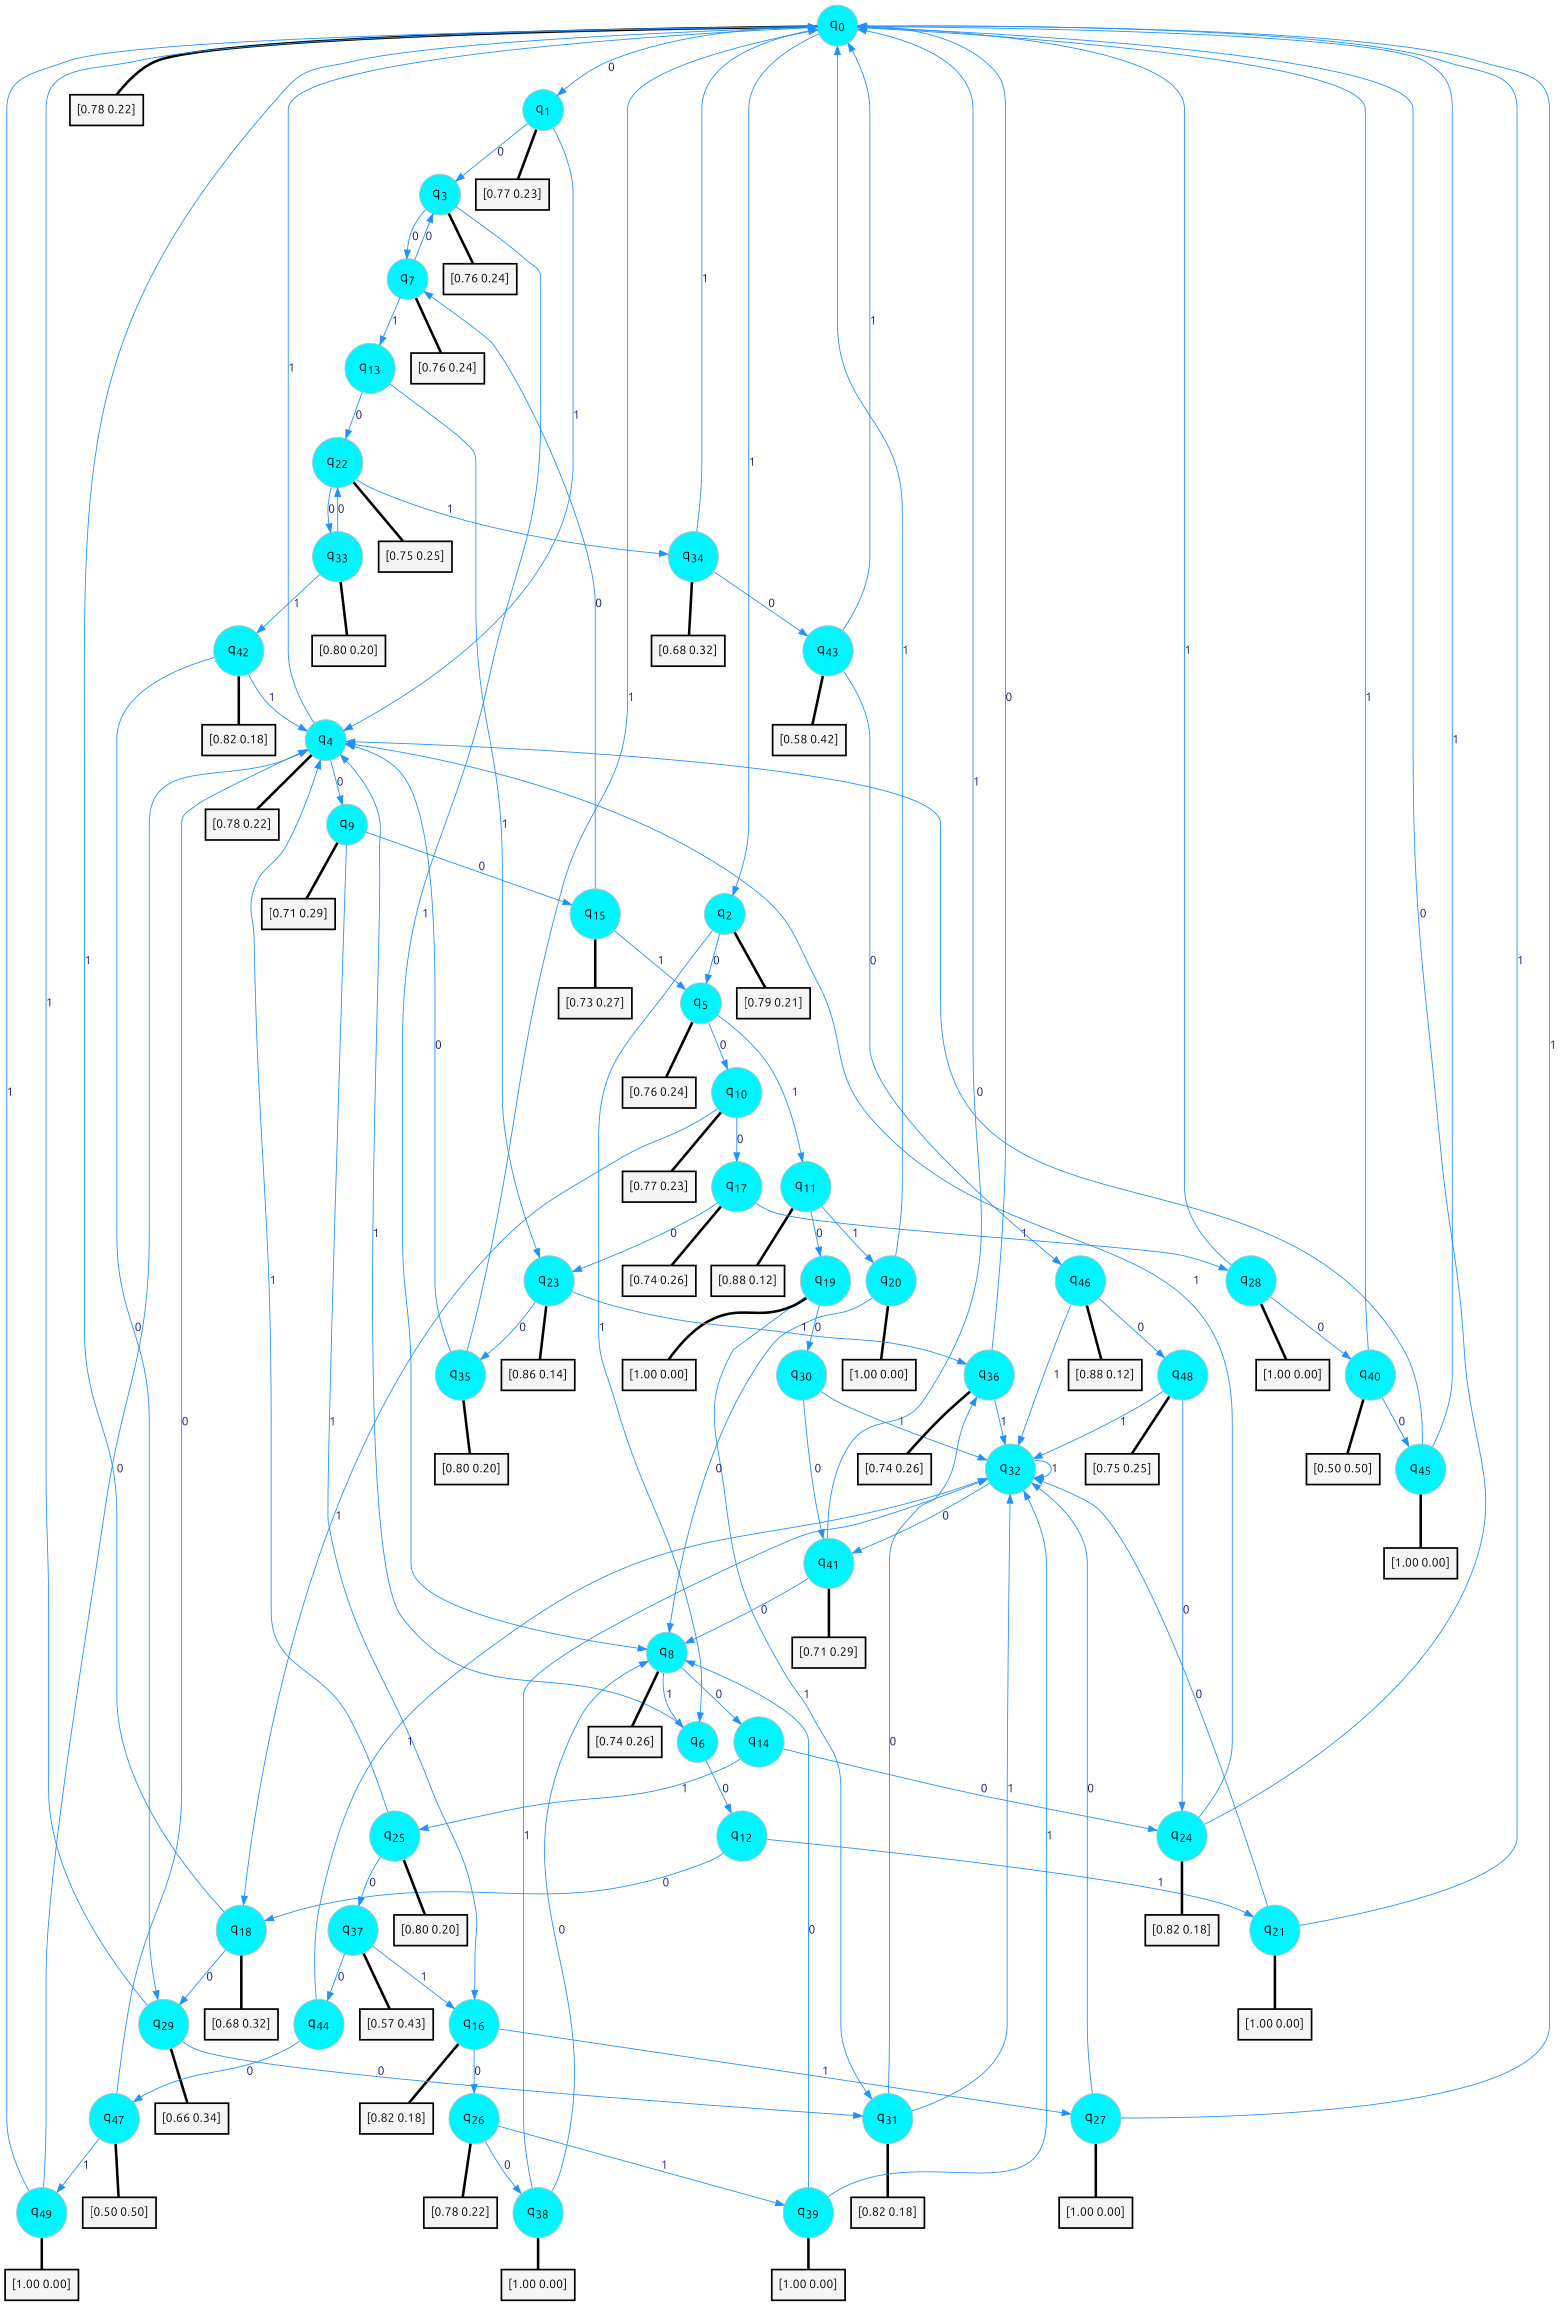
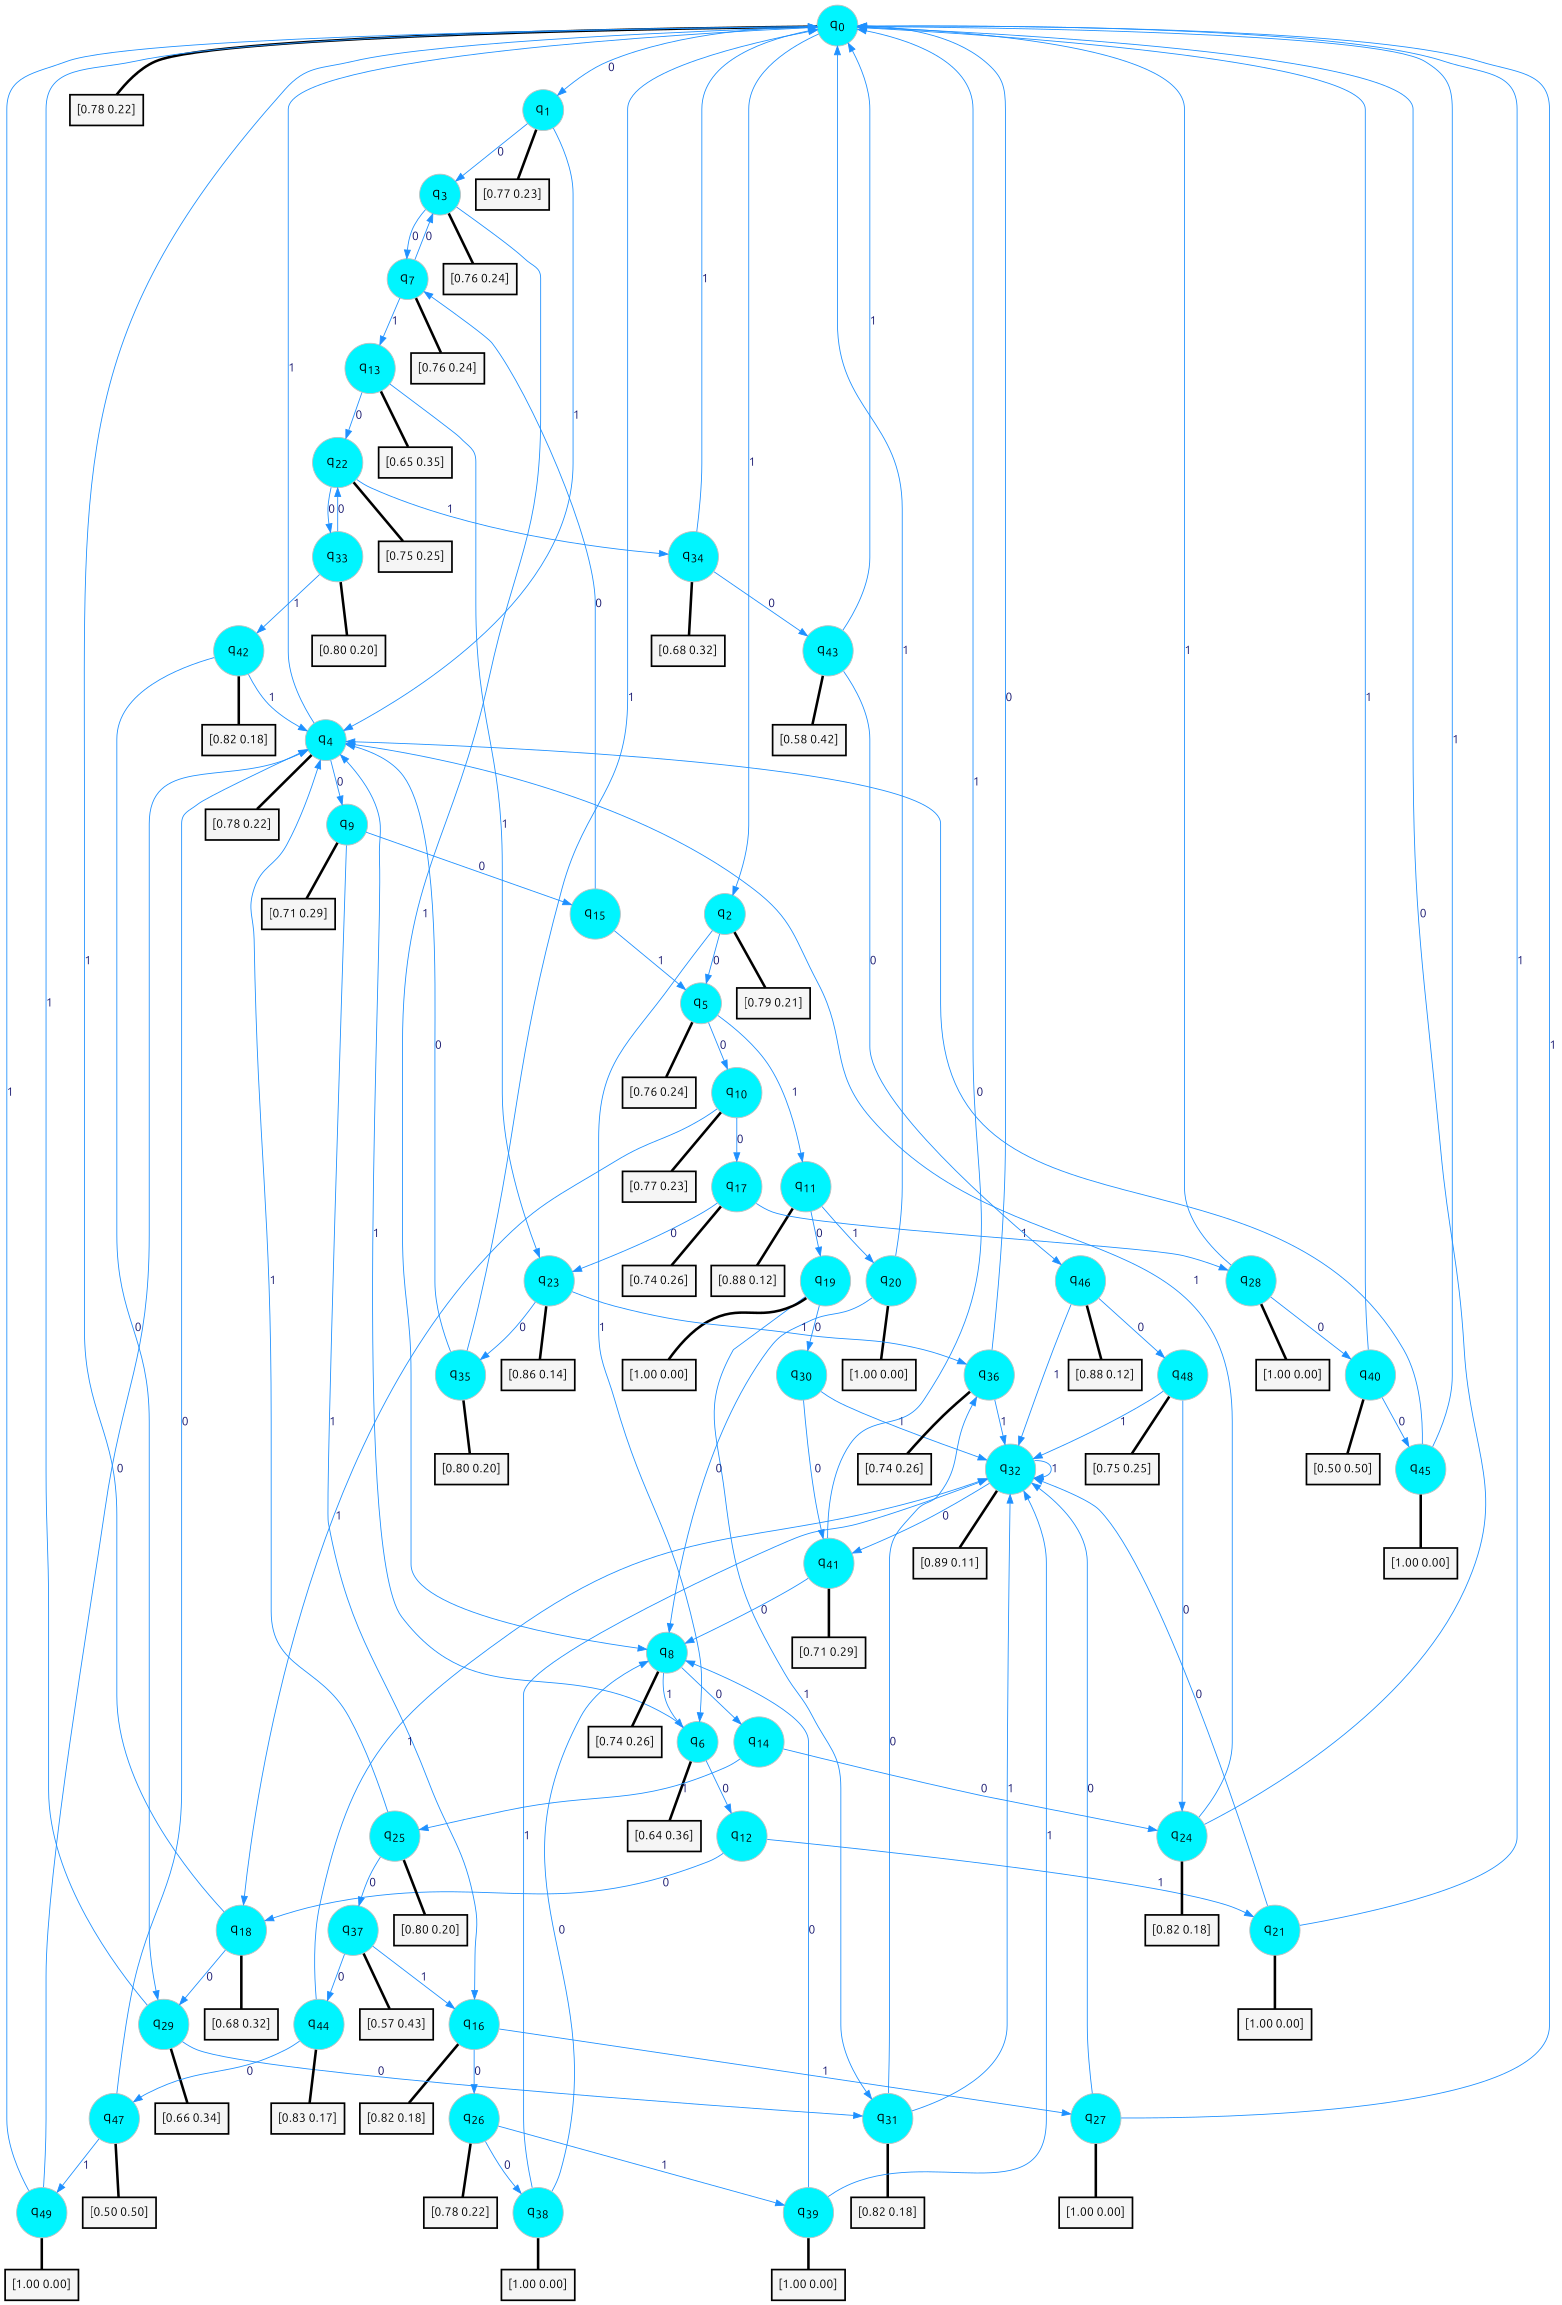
node "[0.65 0.35]": added
node "[0.73 0.27]": removed
node "[0.89 0.11]": added
node "[0.64 0.36]": added
node "[0.83 0.17]": added
